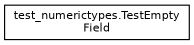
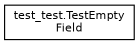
node "test_numerictypes.TestEmpty Field": label "test_numerictypes.TestEmpty Field" -> "test_test.TestEmpty Field"
